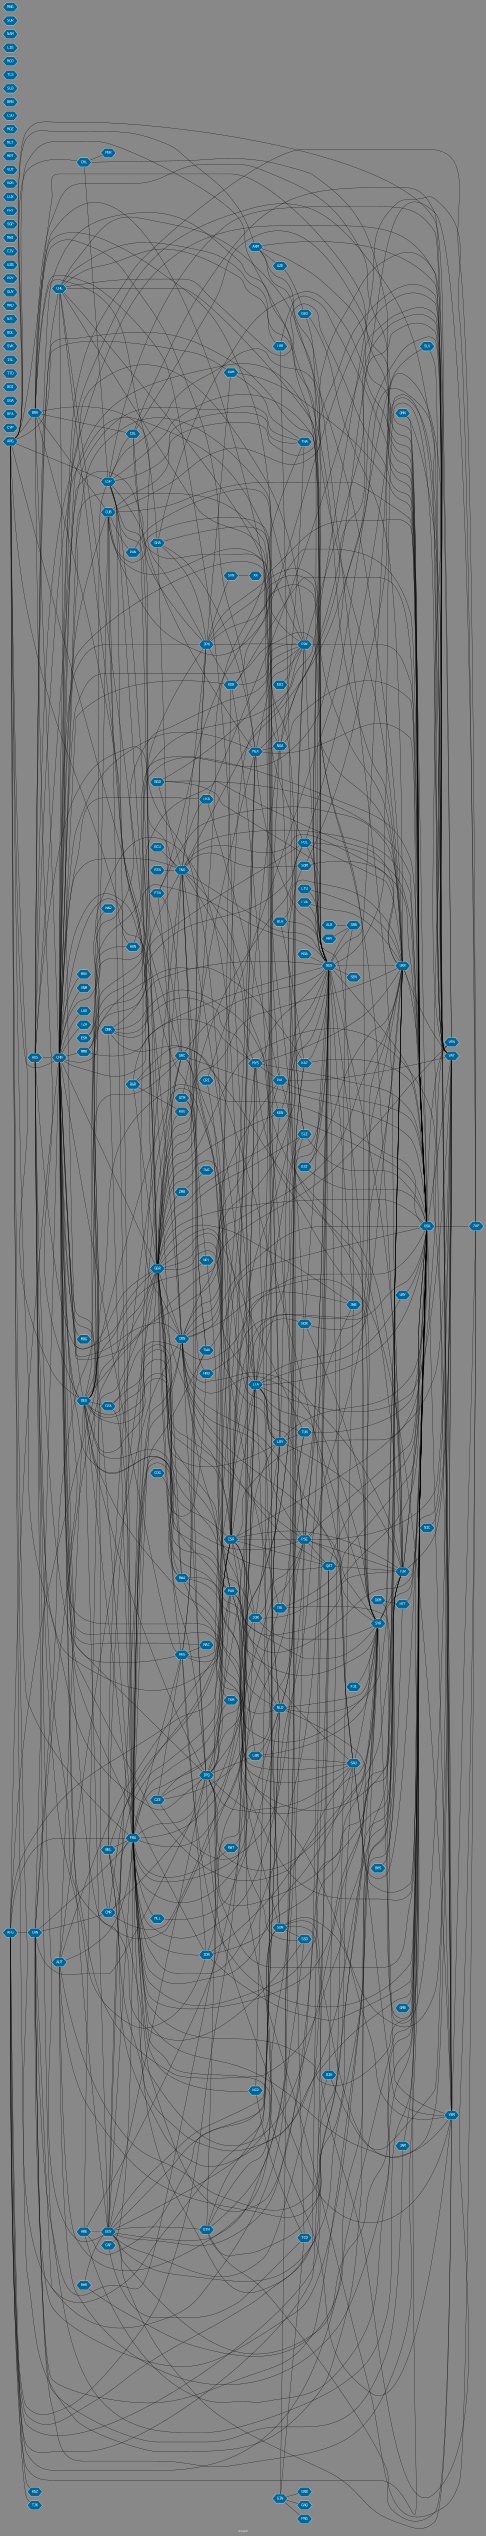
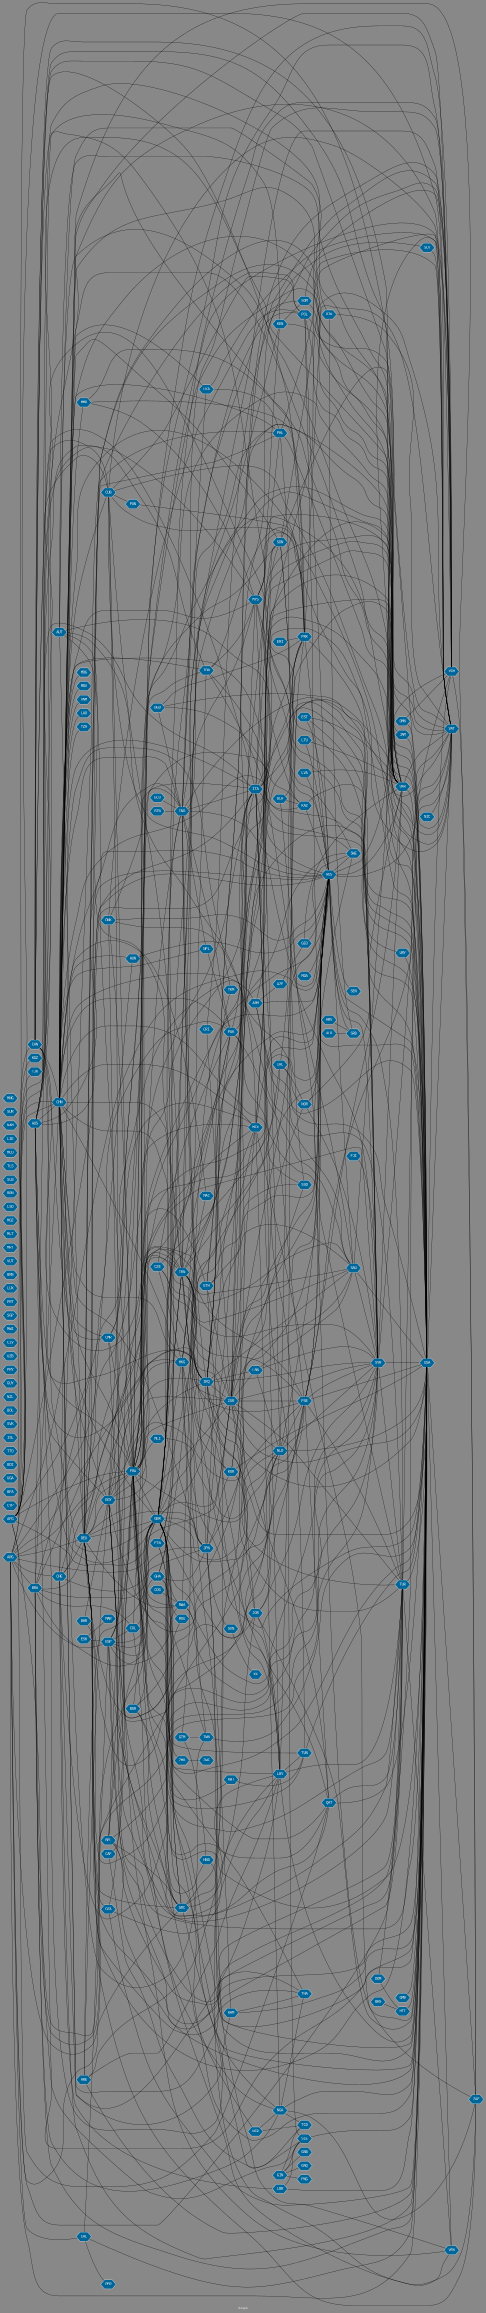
node "MKD": removed
edge "COL" -- "USA": removed
